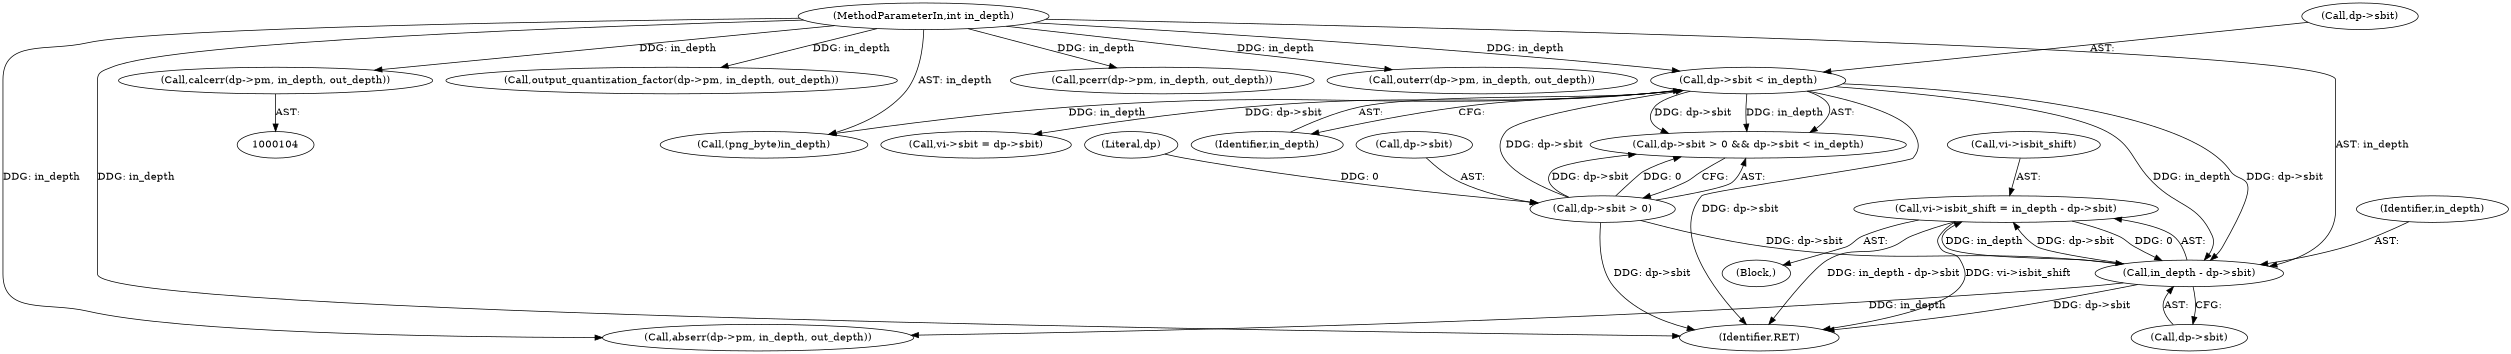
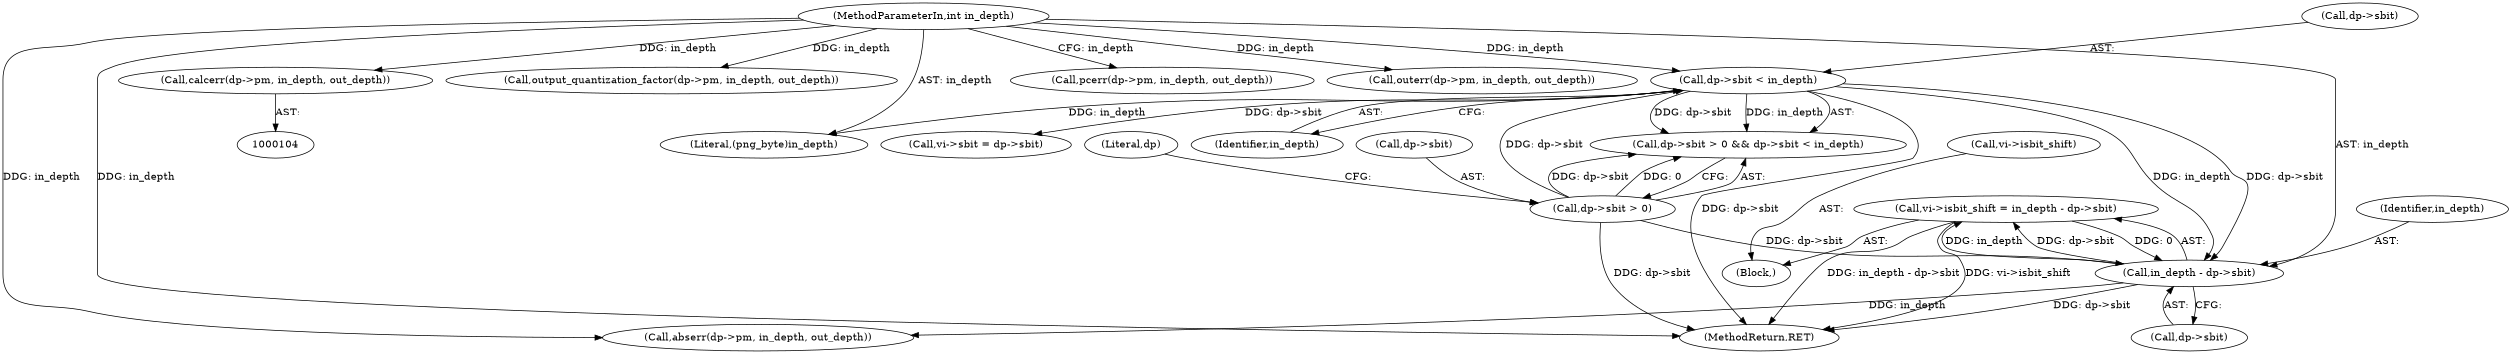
edge "(MethodParameterIn,int in_depth)" -> "(Call,pcerr(dp->pm, in_depth, out_depth))": label "DDG: in_depth" -> "CFG: in_depth"
node "(Call,(png_byte)in_depth)": label "(Call,(png_byte)in_depth)" -> "(Literal,(png_byte)in_depth)"
edge "(Call,vi->isbit_shift)" -> "(Call,vi->isbit_shift = in_depth - dp->sbit)": now "(Call,vi->isbit_shift)" -> "(Block,)"
edge "(Literal,dp)" -> "(Call,dp->sbit > 0)": label "DDG: 0" -> "CFG: "
node "(Identifier,RET)": label "(Identifier,RET)" -> "(MethodReturn,RET)"
